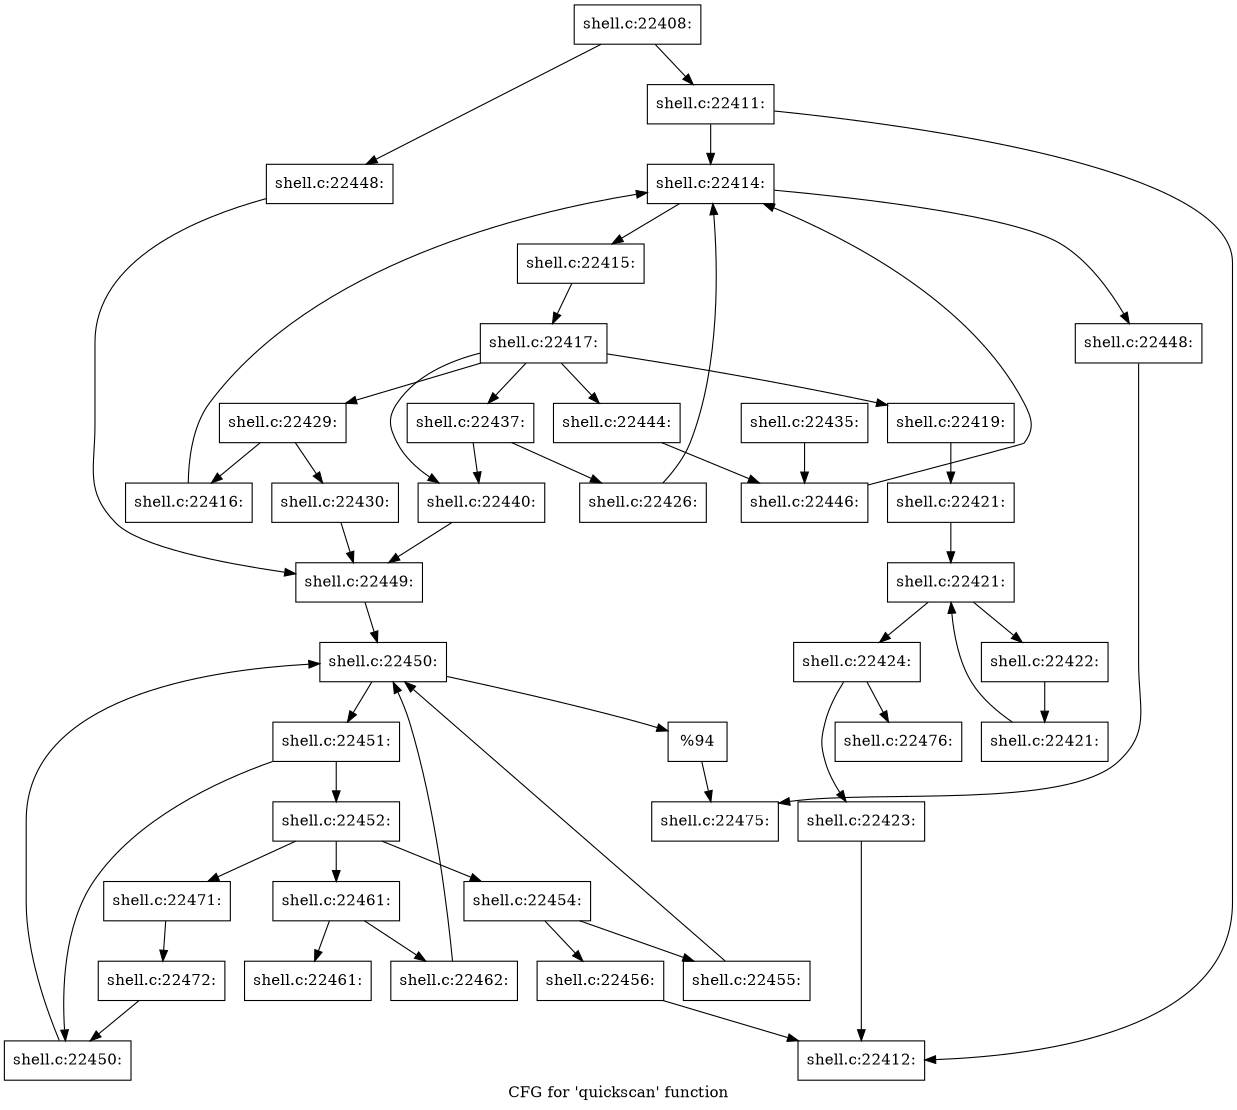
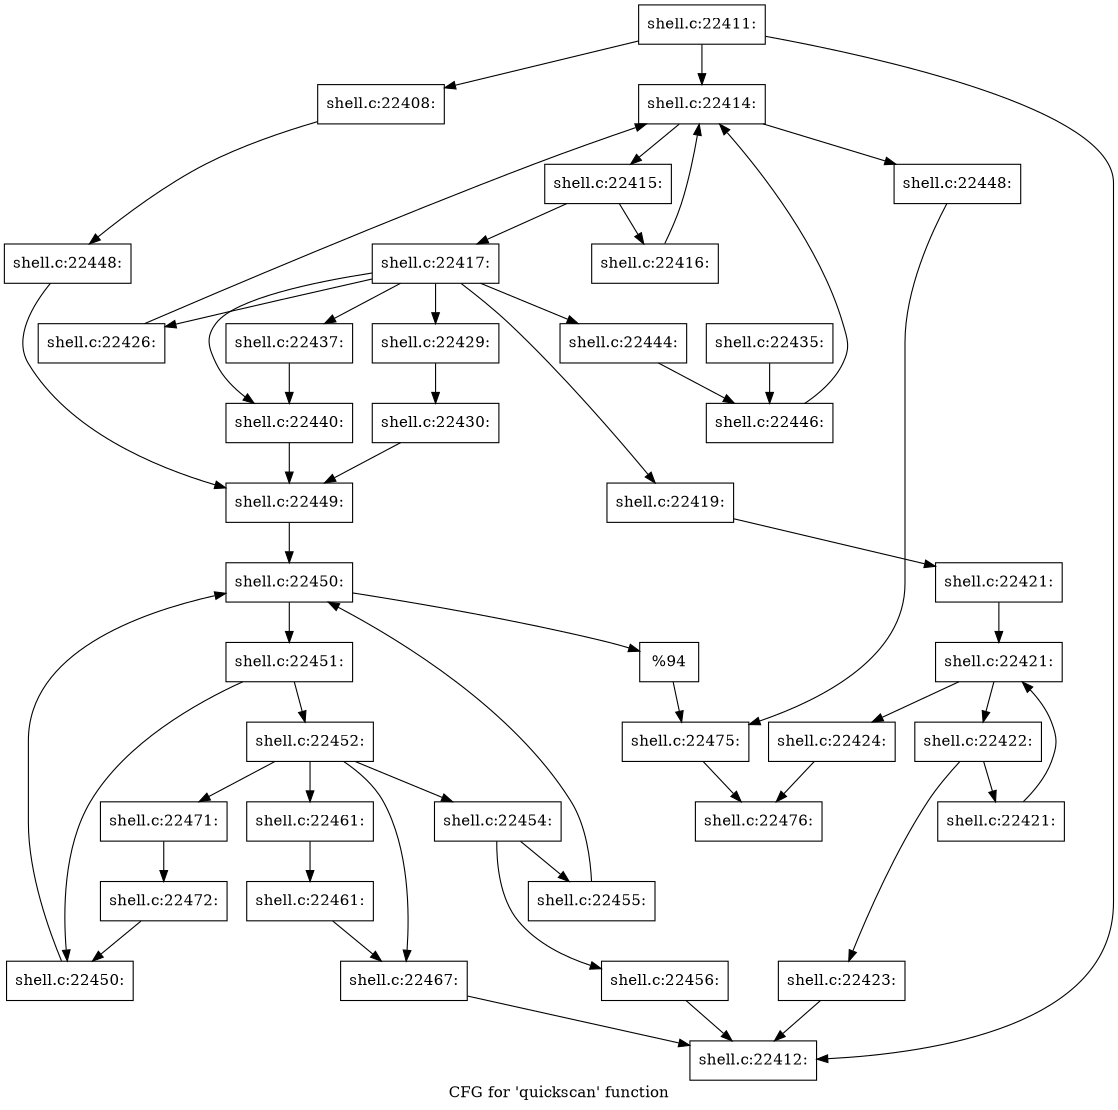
edge "shell.c:22408:" -> "shell.c:22411:": reversed
edge "shell.c:22429:" -> "shell.c:22416:": now "shell.c:22415:" -> "shell.c:22416:"
edge "shell.c:22437:" -> "shell.c:22426:": now "shell.c:22417:" -> "shell.c:22426:"
edge "shell.c:22424:" -> "shell.c:22423:": now "shell.c:22422:" -> "shell.c:22423:"
edge "shell.c:22475:" -> "shell.c:22476:": added
node "shell.c:22467:": added
node "shell.c:22462:": removed
